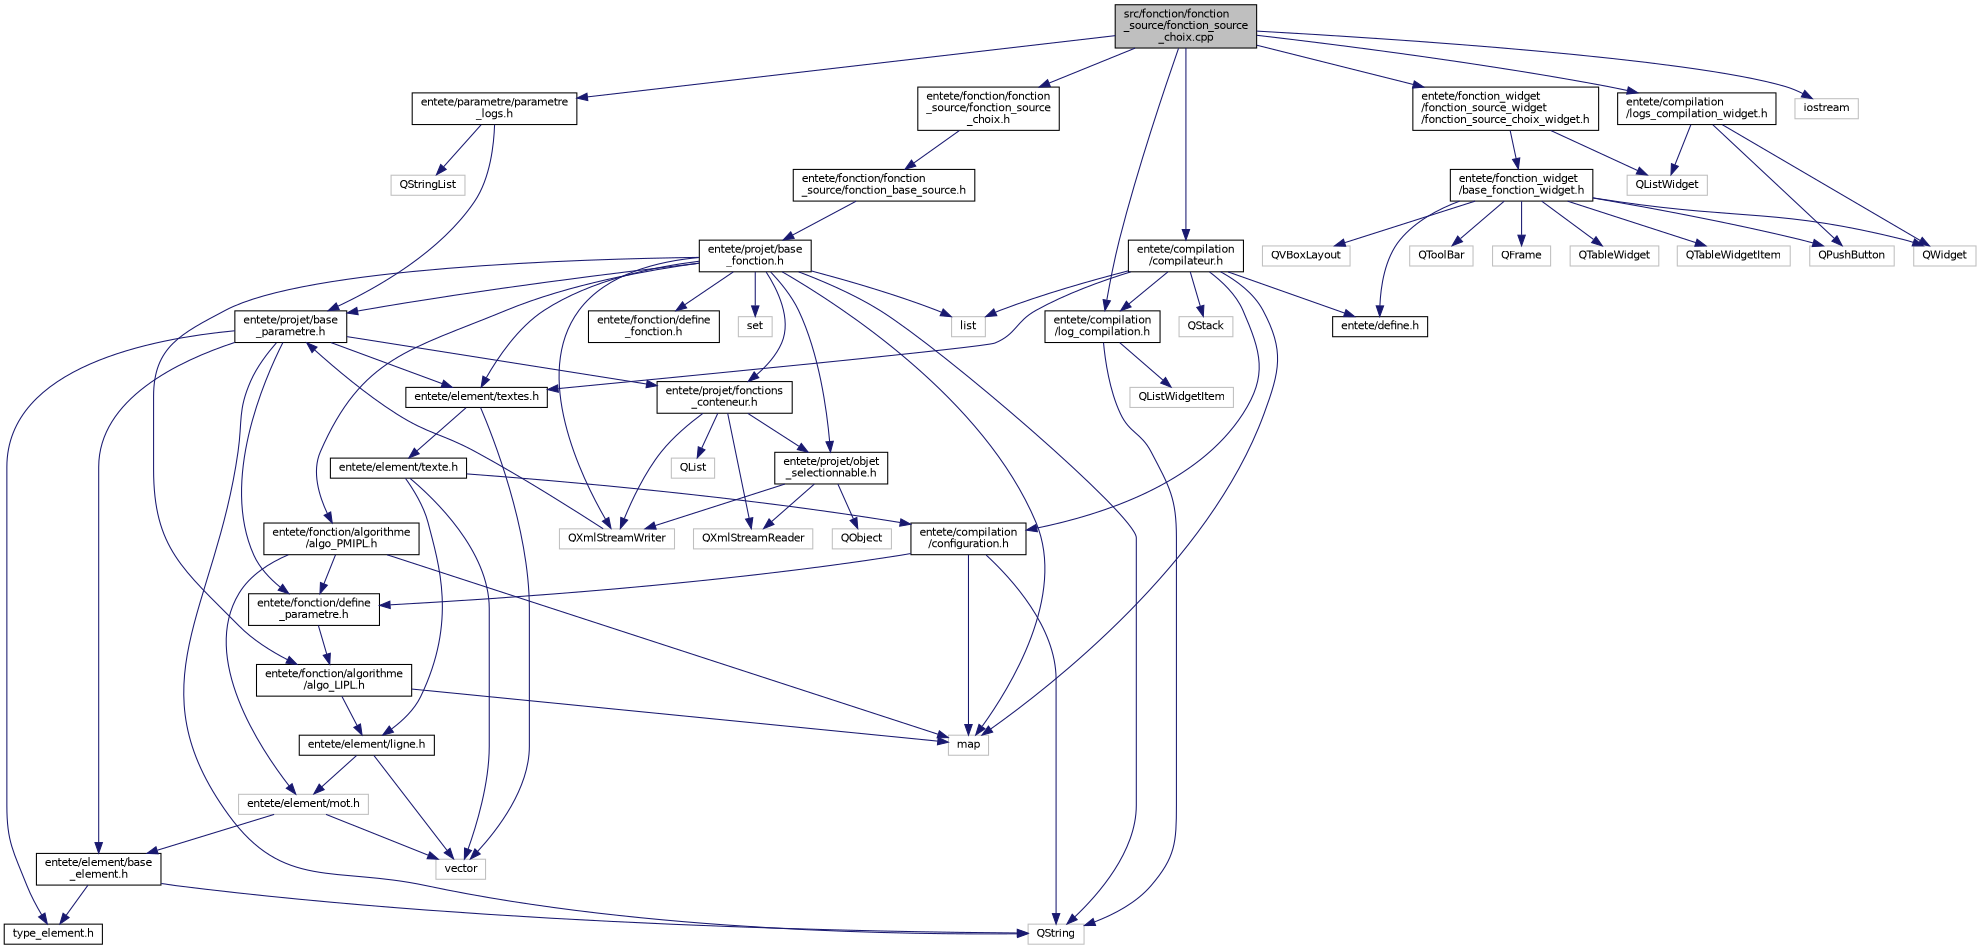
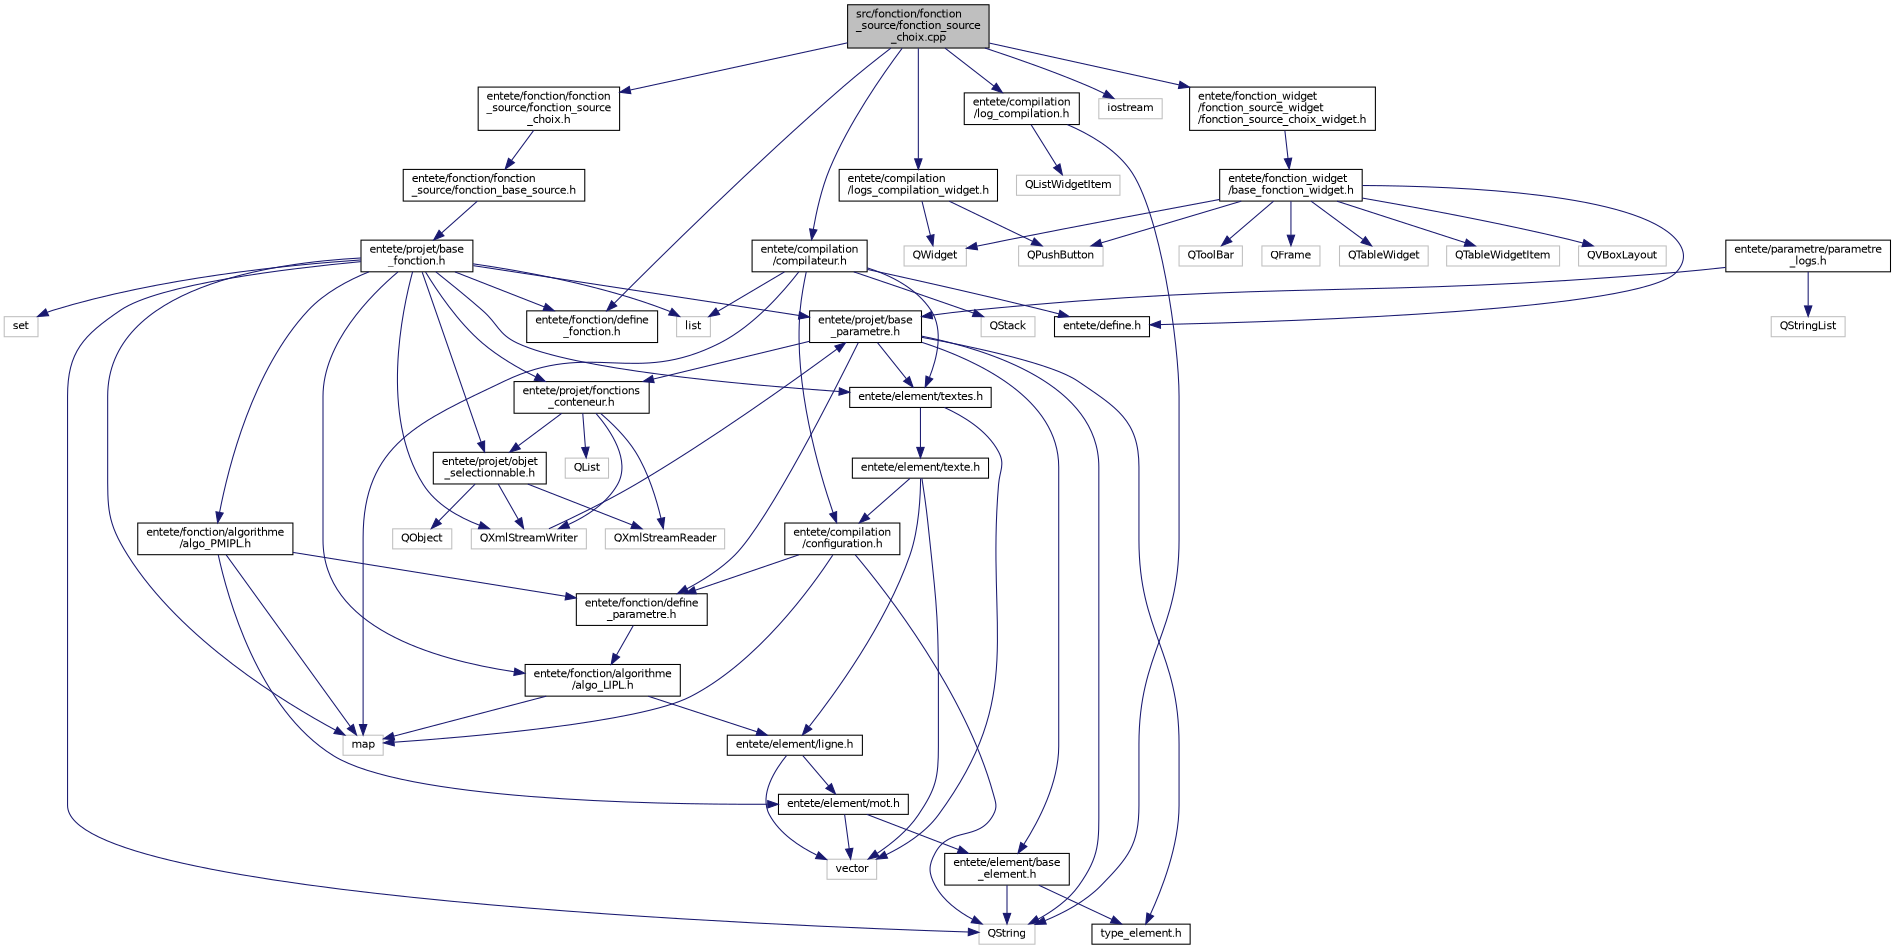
edge "src/fonction/fonction _source/fonction_source _choix.cpp" -> "entete/parametre/parametre _logs.h": now "src/fonction/fonction _source/fonction_source _choix.cpp" -> "entete/fonction/define _fonction.h"
node "QListWidget": removed
edge "entete/compilation /compilateur.h" -> "entete/compilation /log_compilation.h": removed
node "entete/element/mot.h": color grey75 -> black
